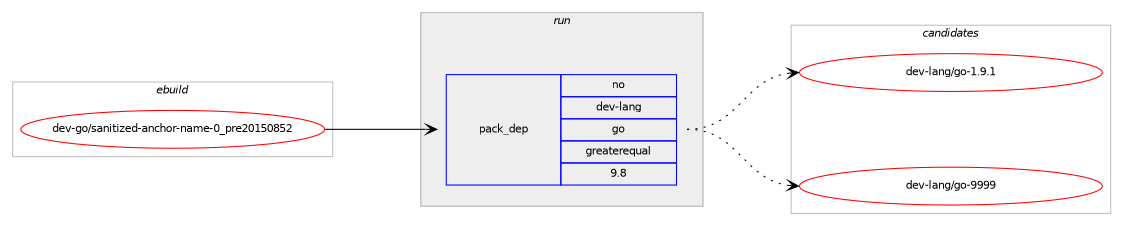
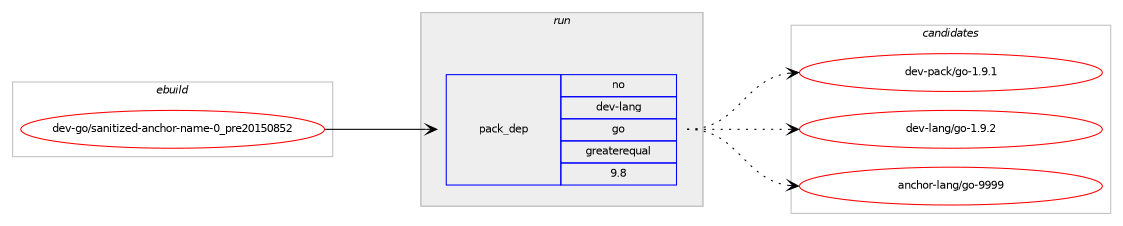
node "dev-lang/go-1.9.1": label "dev-lang/go-1.9.1" -> "dev-pack/go-1.9.1"
node "dev-lang/go-1.9.2": added
node "dev-lang/go-9999": label "dev-lang/go-9999" -> "anchor-lang/go-9999"
